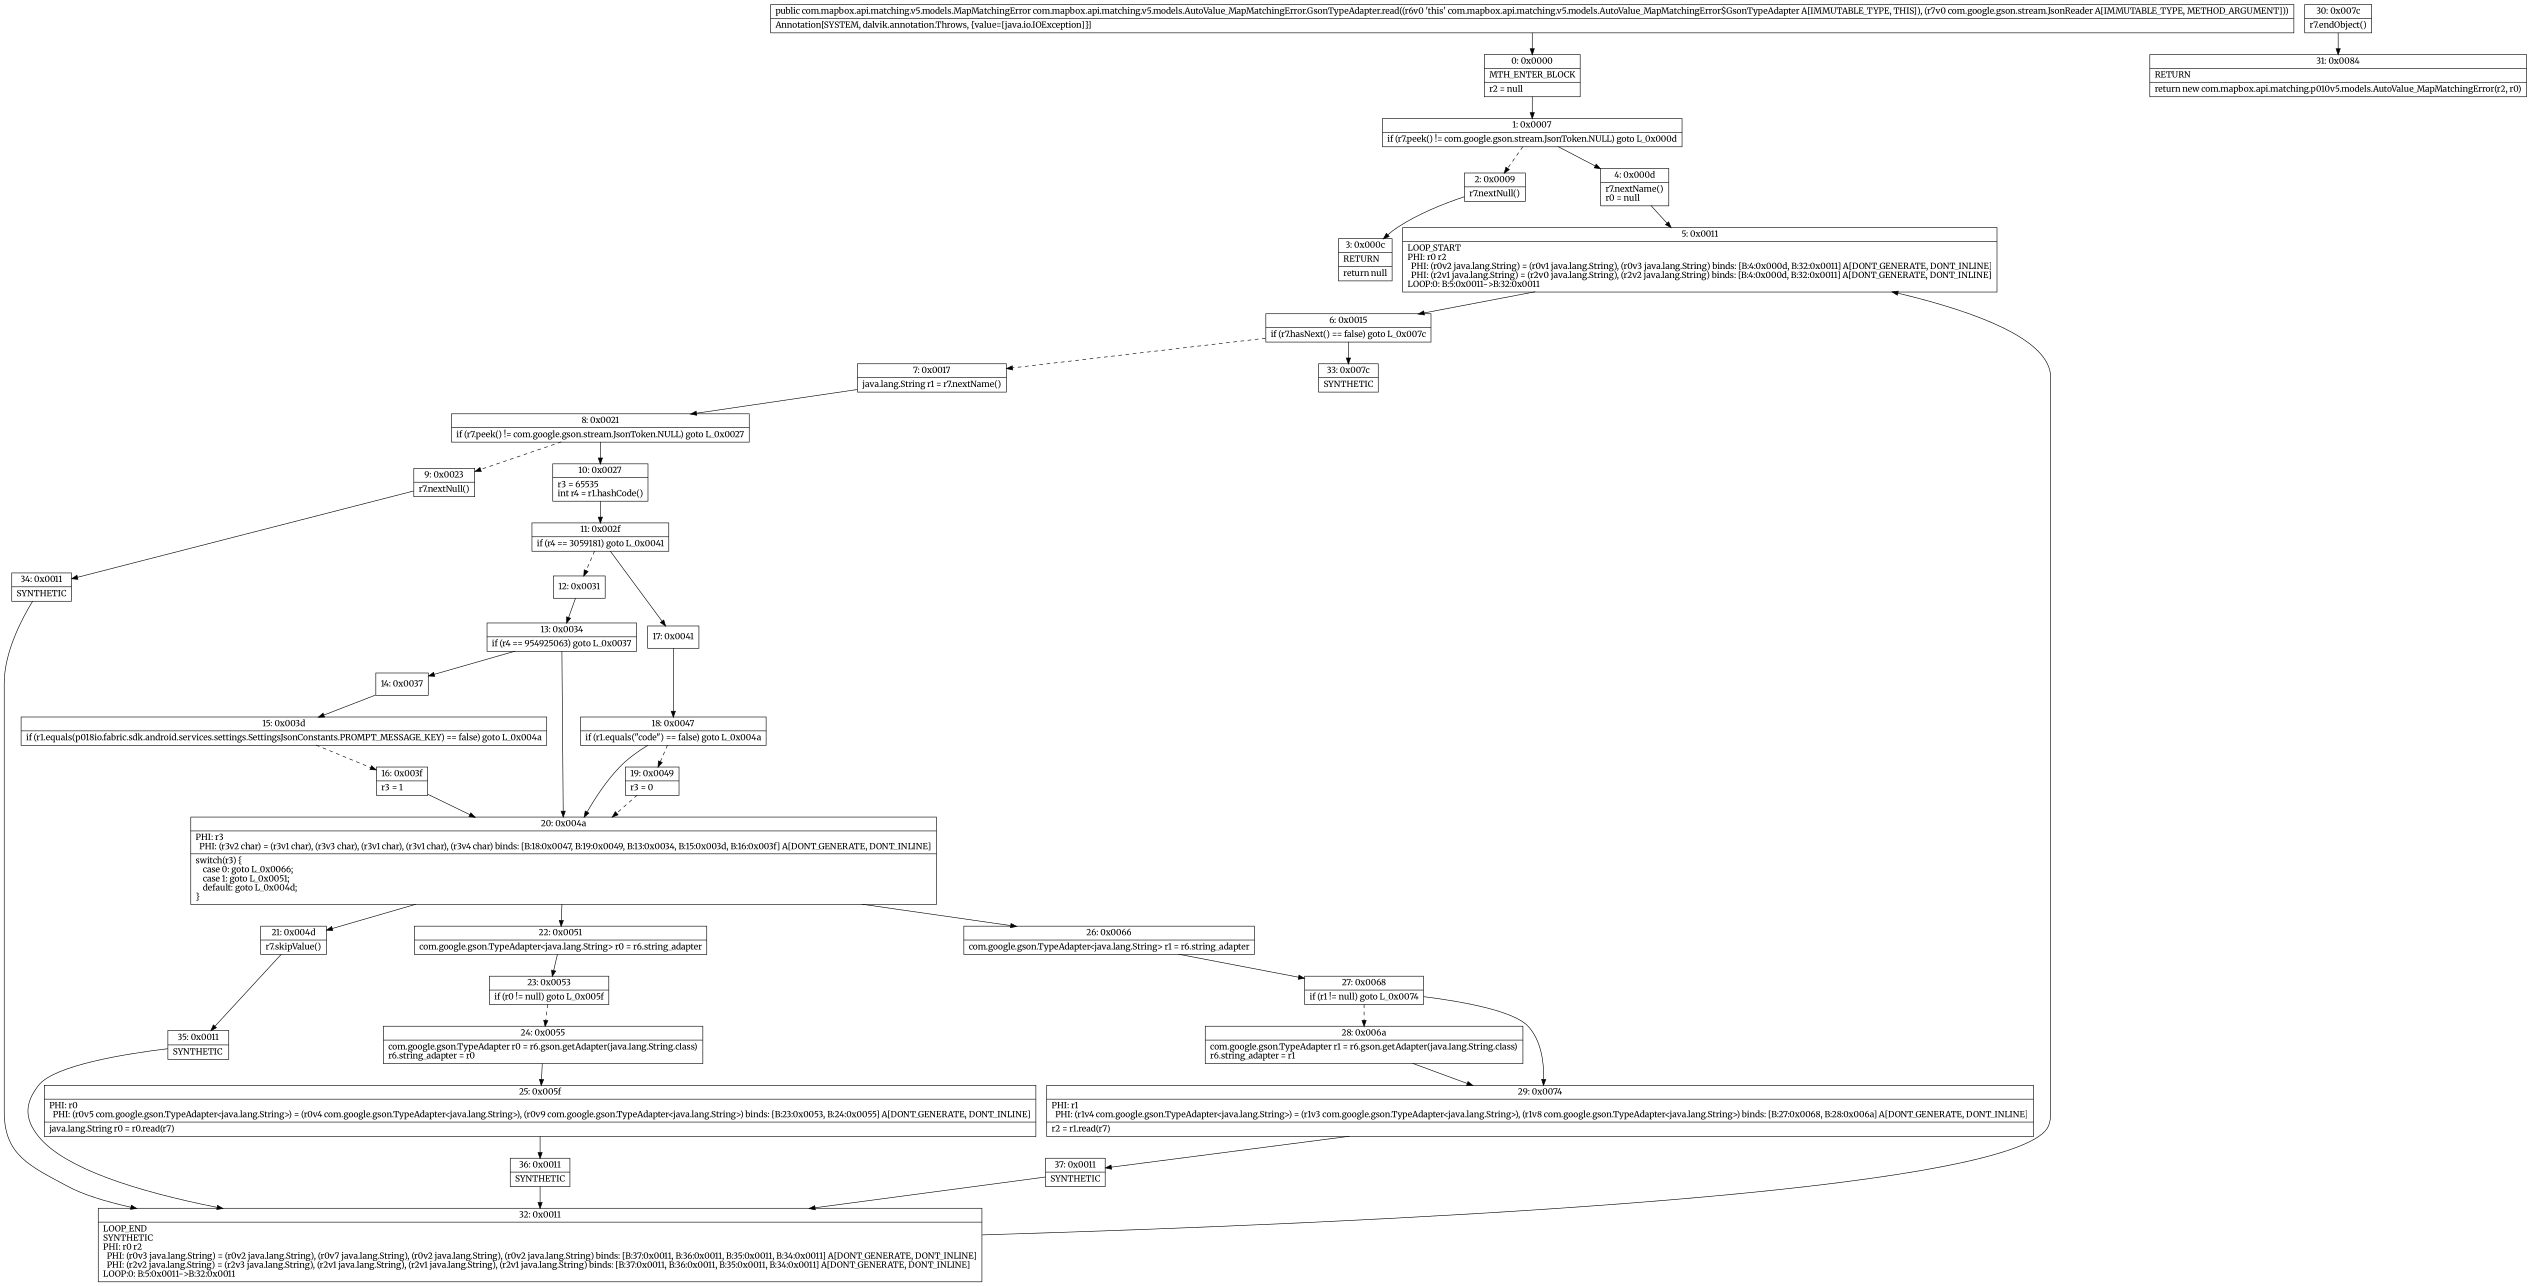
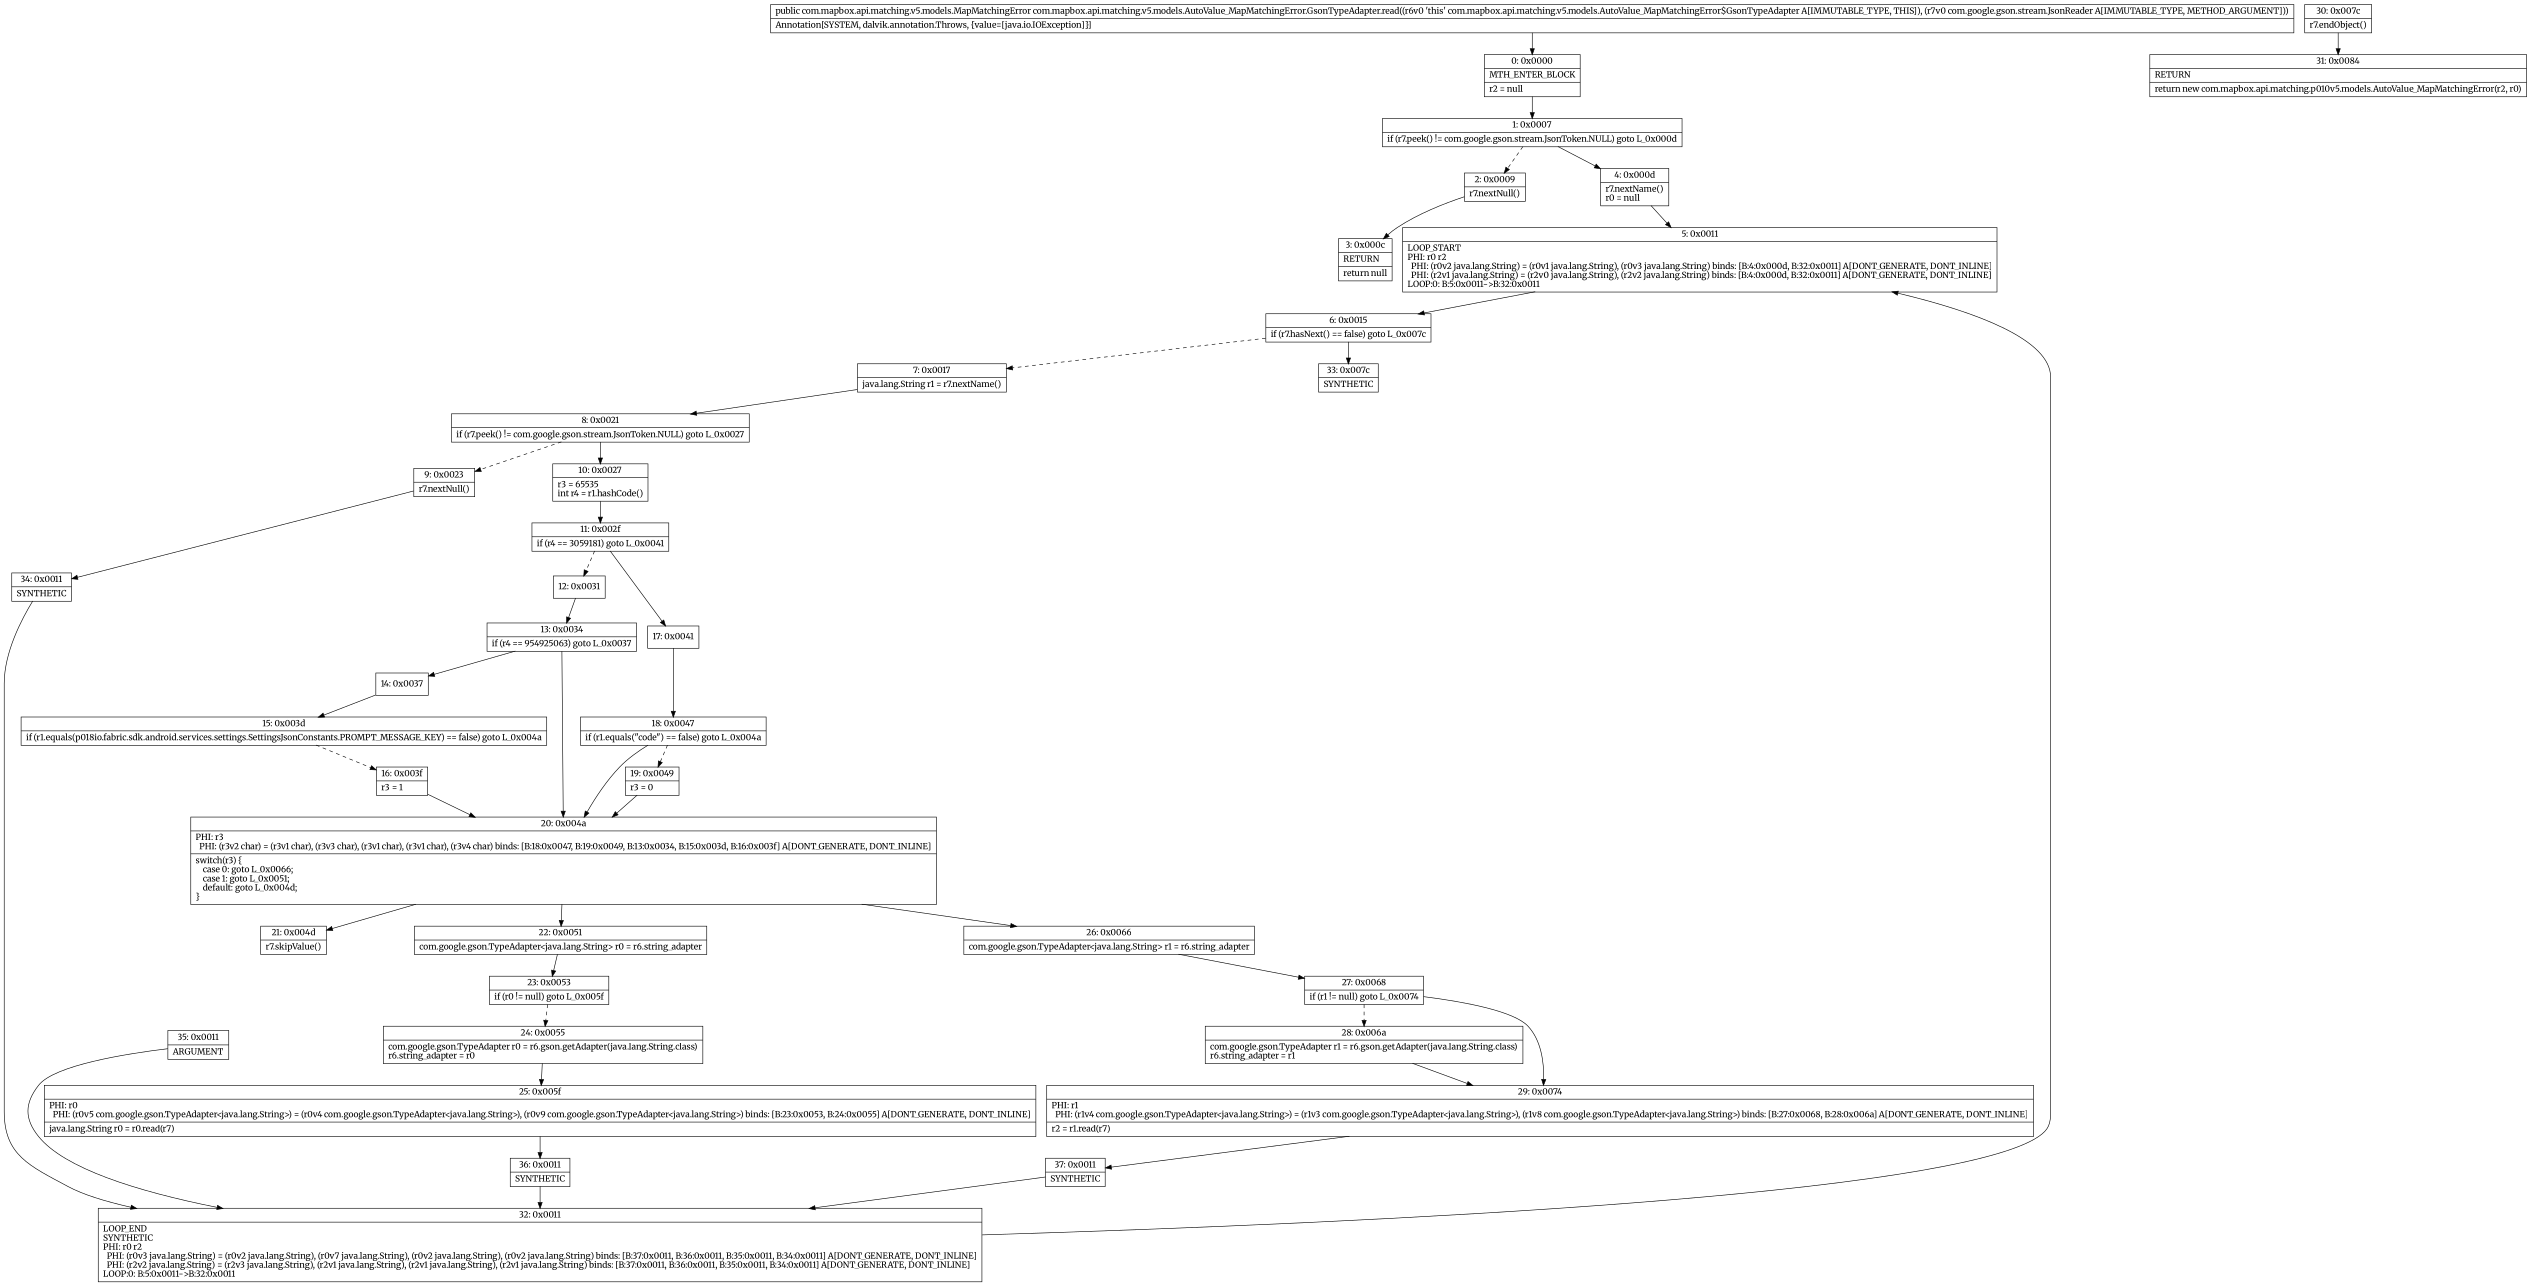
edge "19: 0x0049" -> "20: 0x004a": style dashed -> solid
edge "21: 0x004d" -> "35: 0x0011": removed
node "35: 0x0011": text "SYNTHETIC" -> "ARGUMENT"
